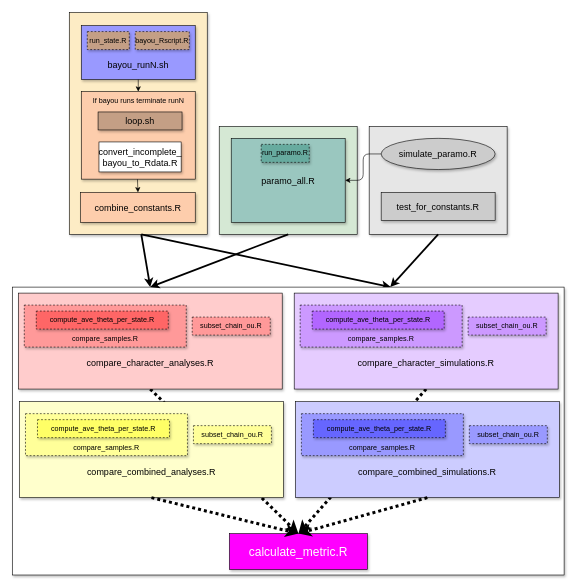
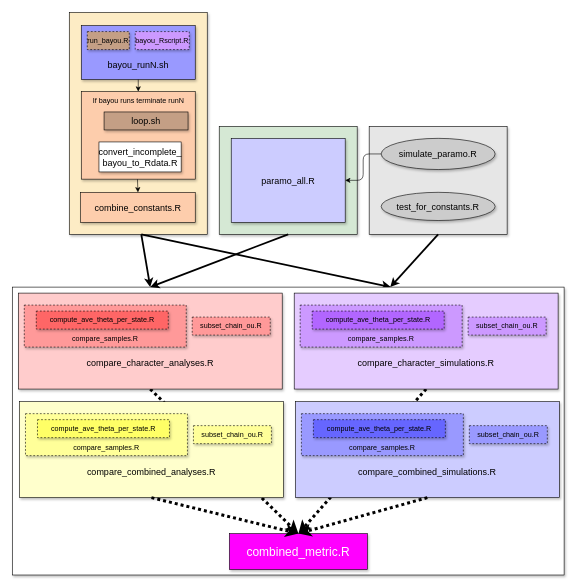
node "run_state.R": label "run_state.R" -> "run_bayou.R"
node "bayou_Rscript.R": fillcolor #c49f85 -> #cc99ff
node "loop.sh": moved (140, 121) -> (146, 121)
node "run_paramo.R": removed
node "paramo_all.R": fillcolor #9ac7bf -> #ccccff
node "test_for_constants.R": shape rectangle -> ellipse
node "calculate_metric.R": label "calculate_metric.R" -> "combined_metric.R"
